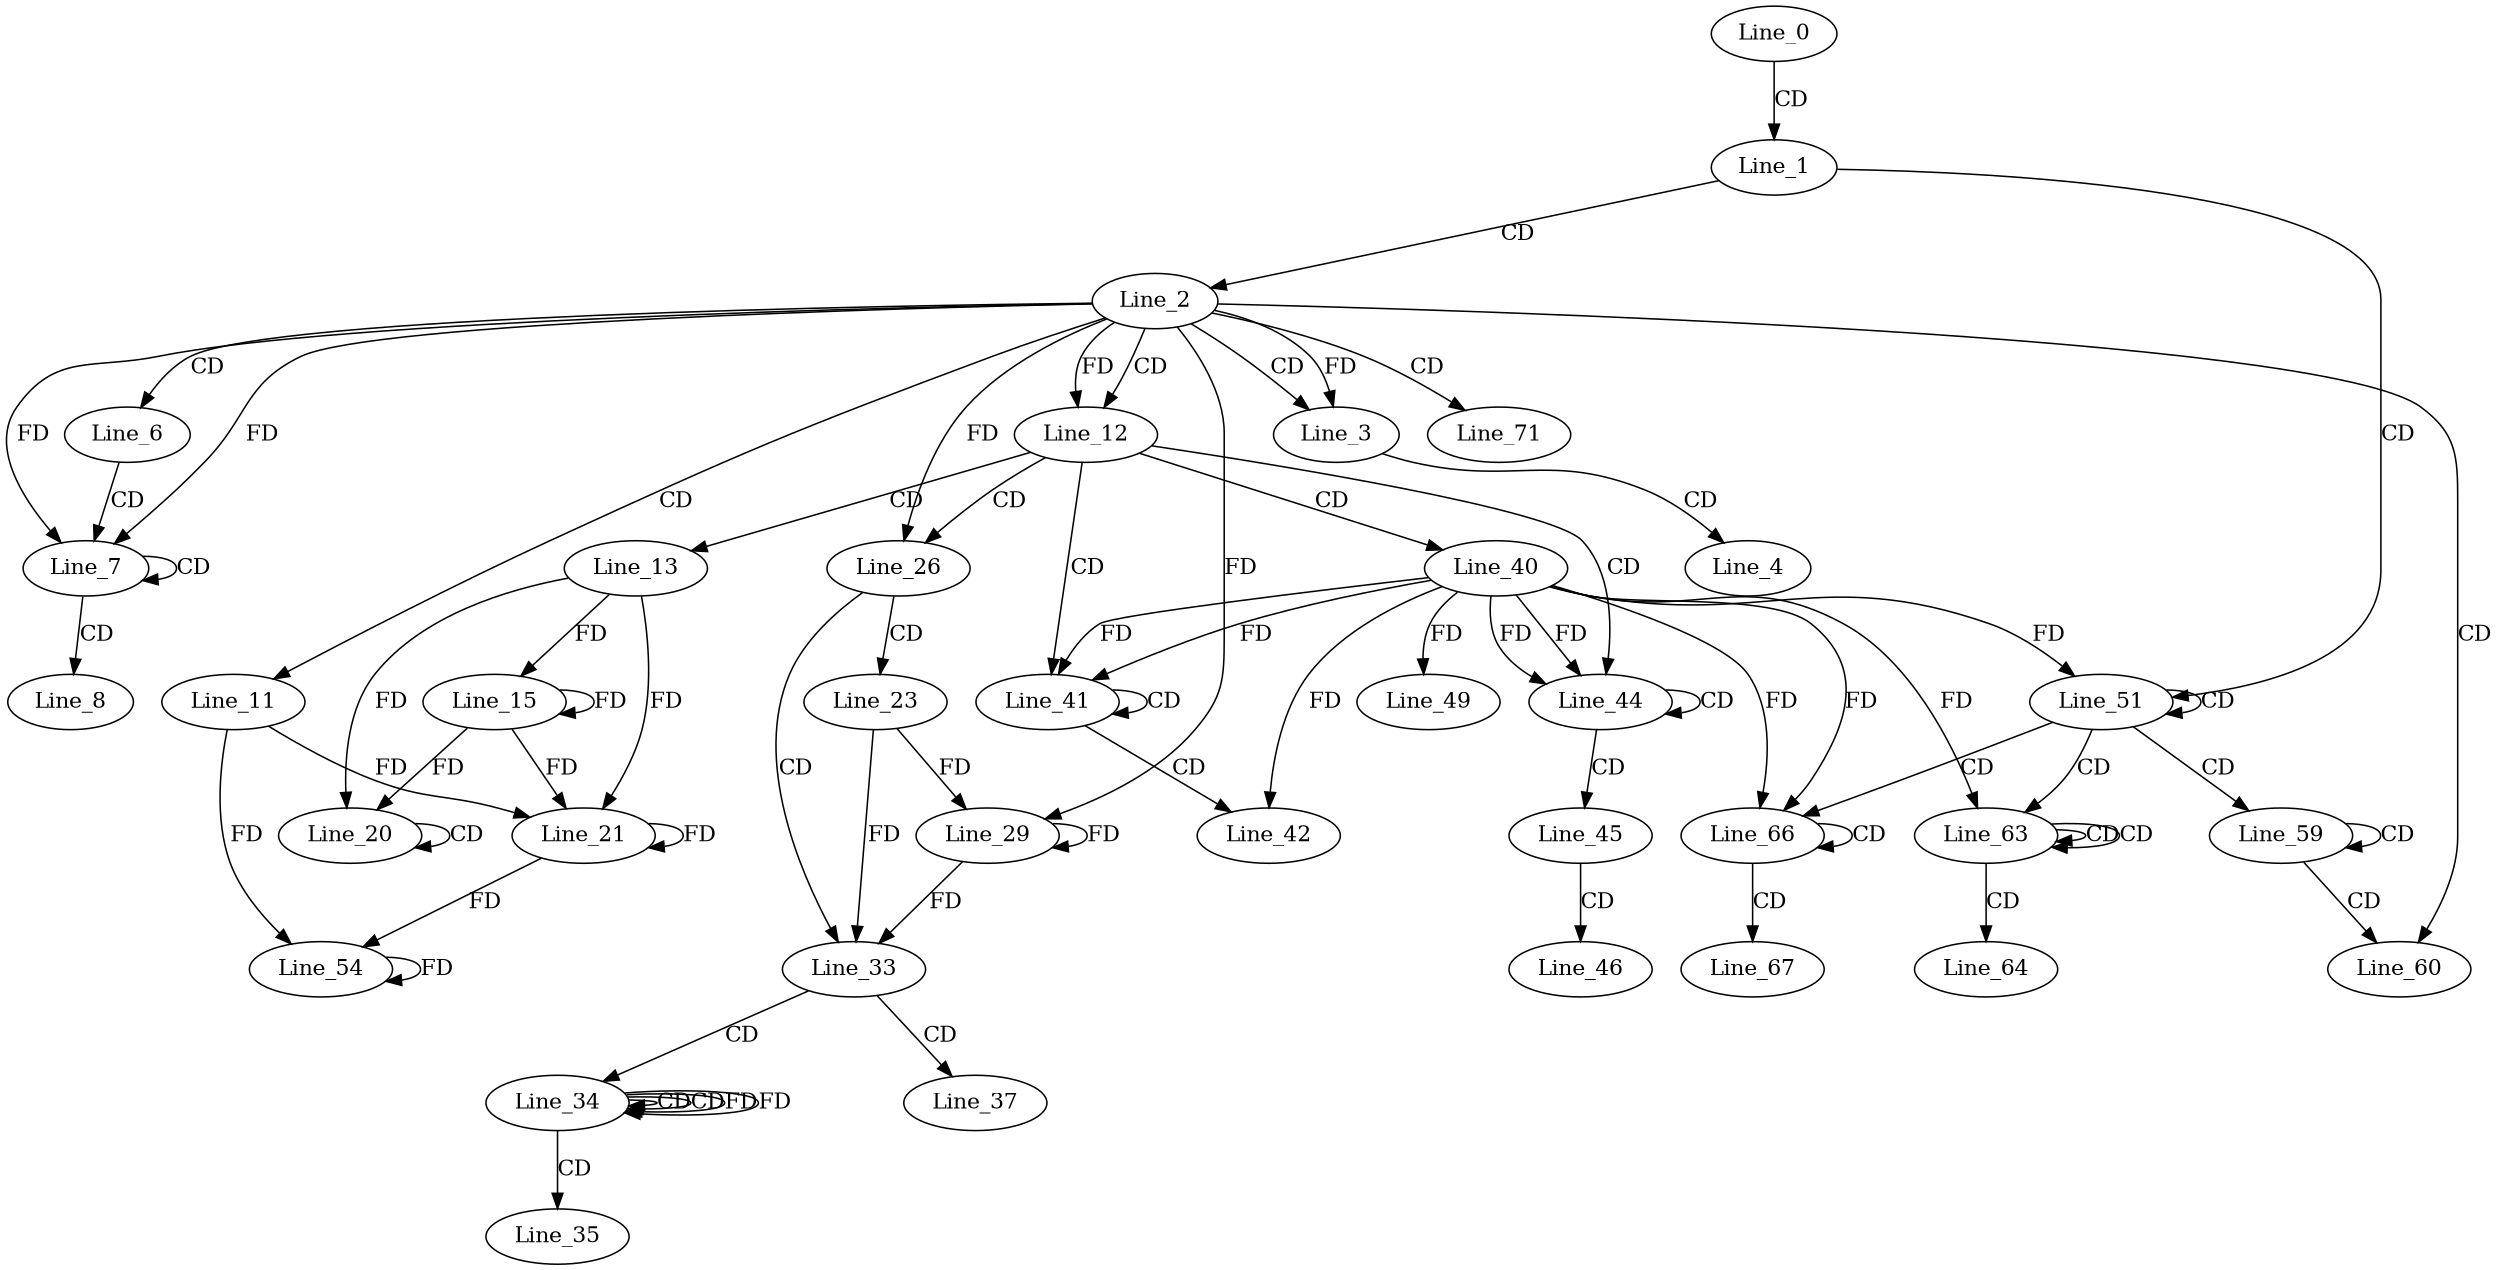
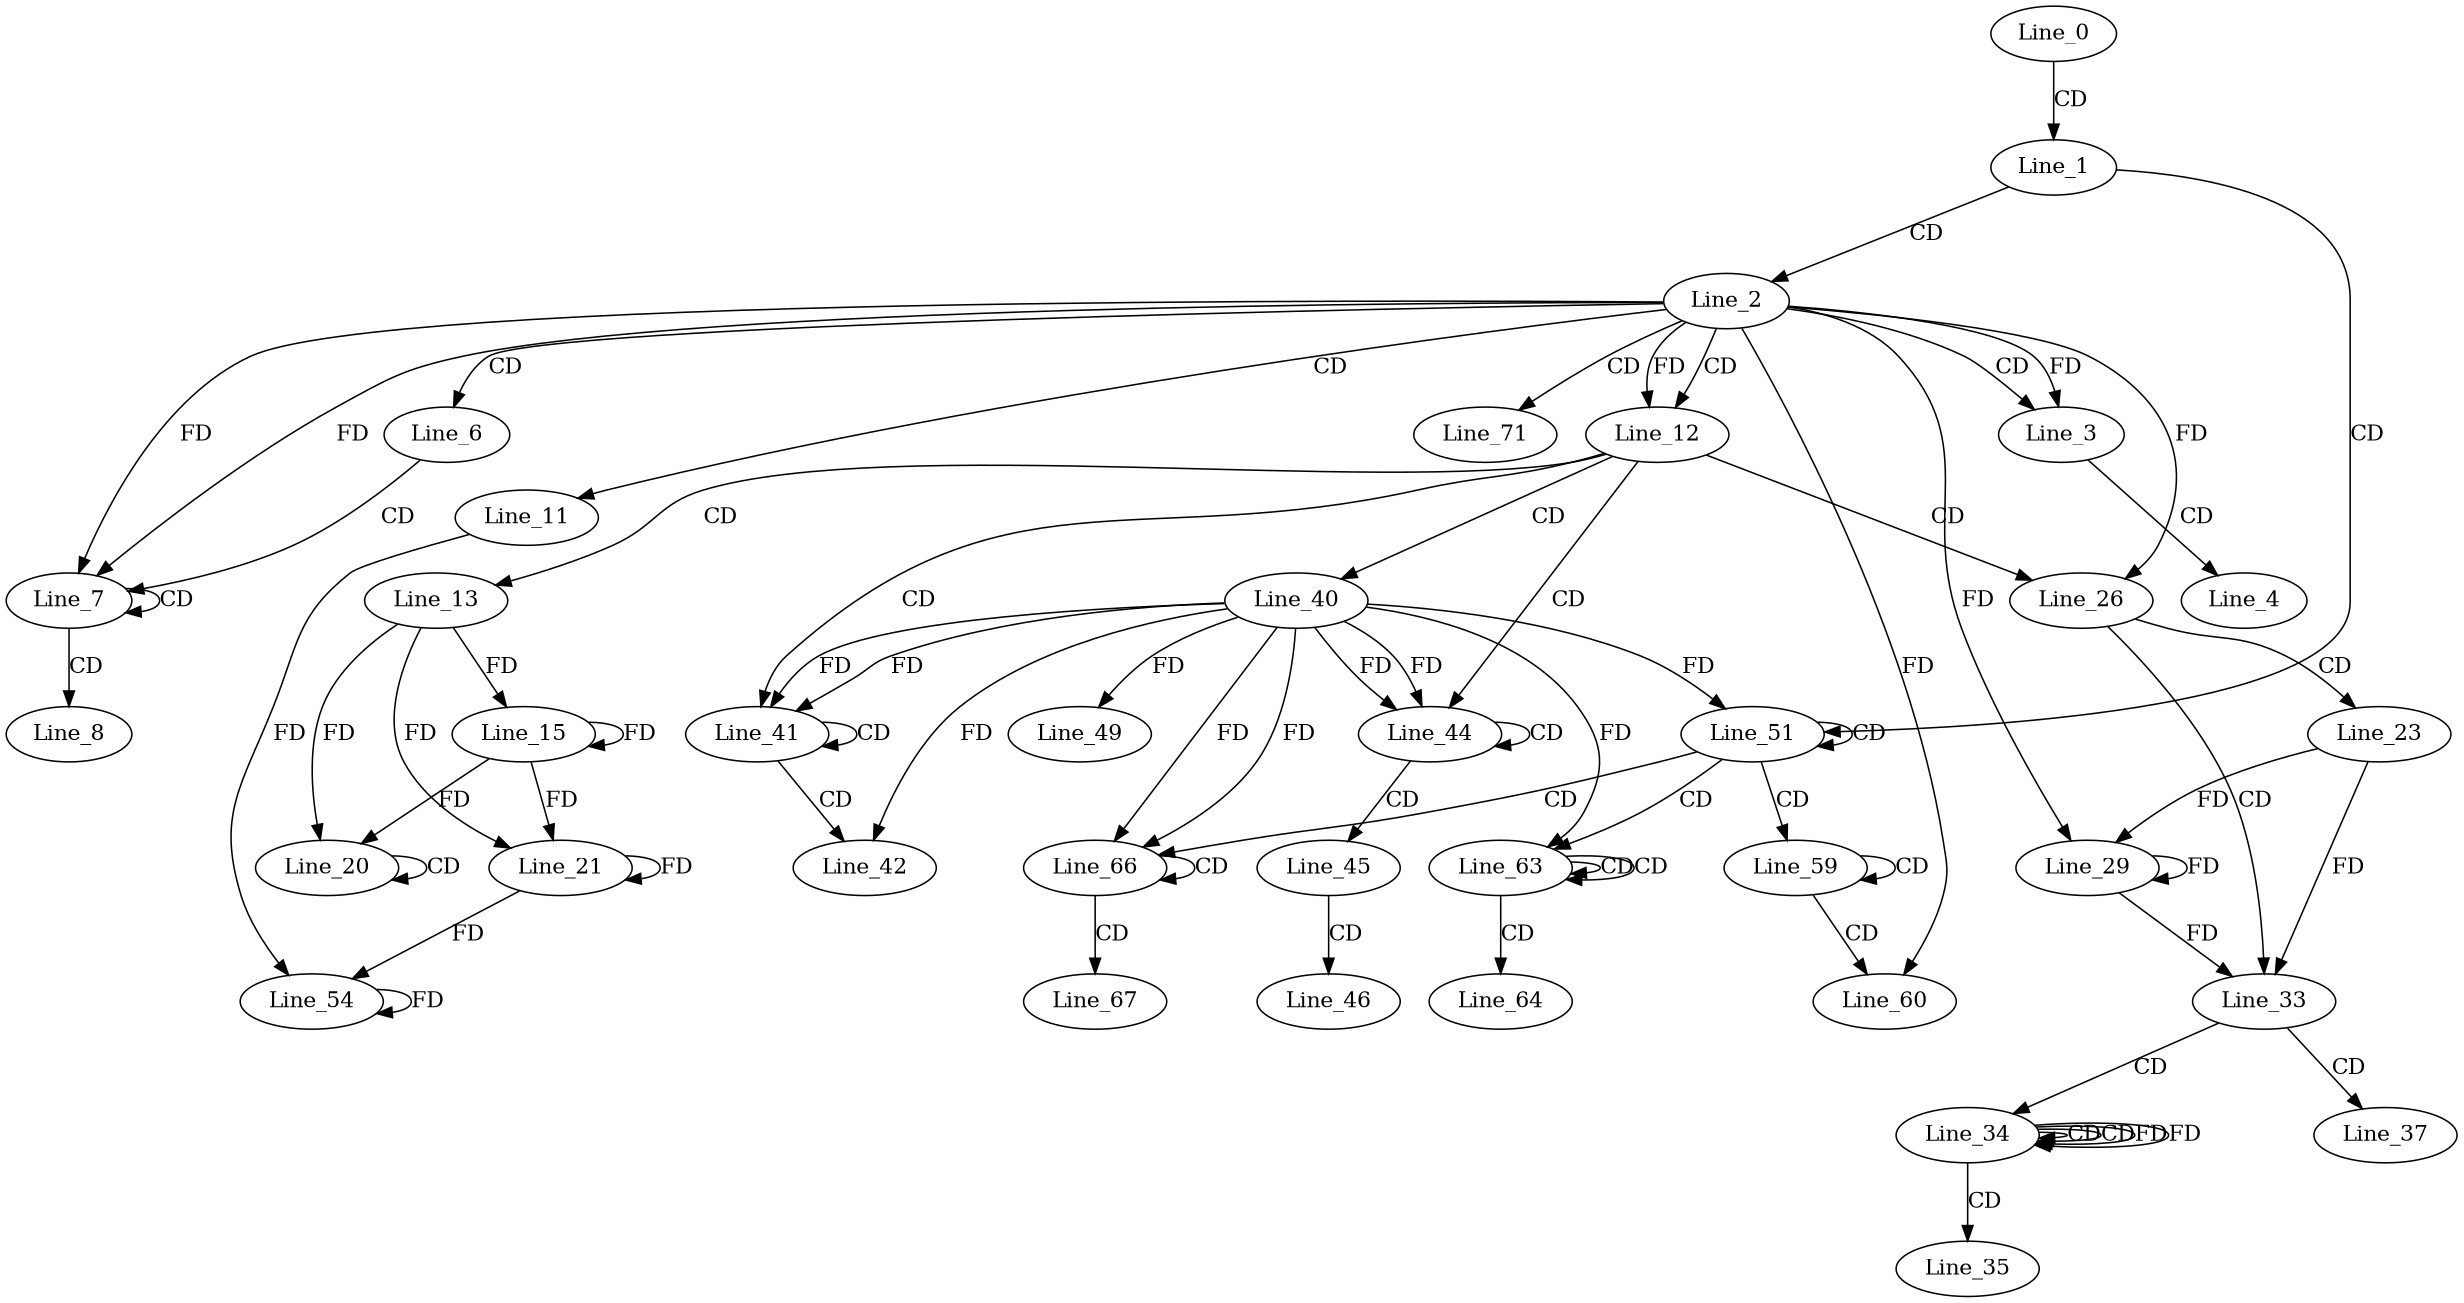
edge "Line_2" -> "Line_60": label "CD" -> "FD"
edge "Line_11" -> "Line_21": removed, label "FD"
